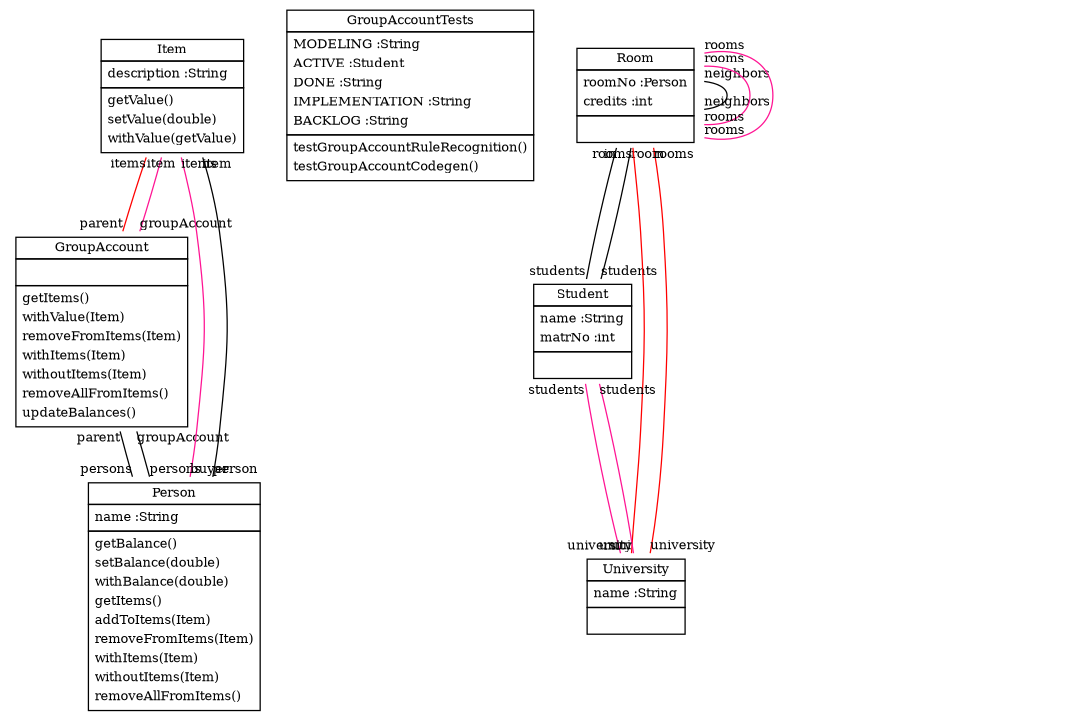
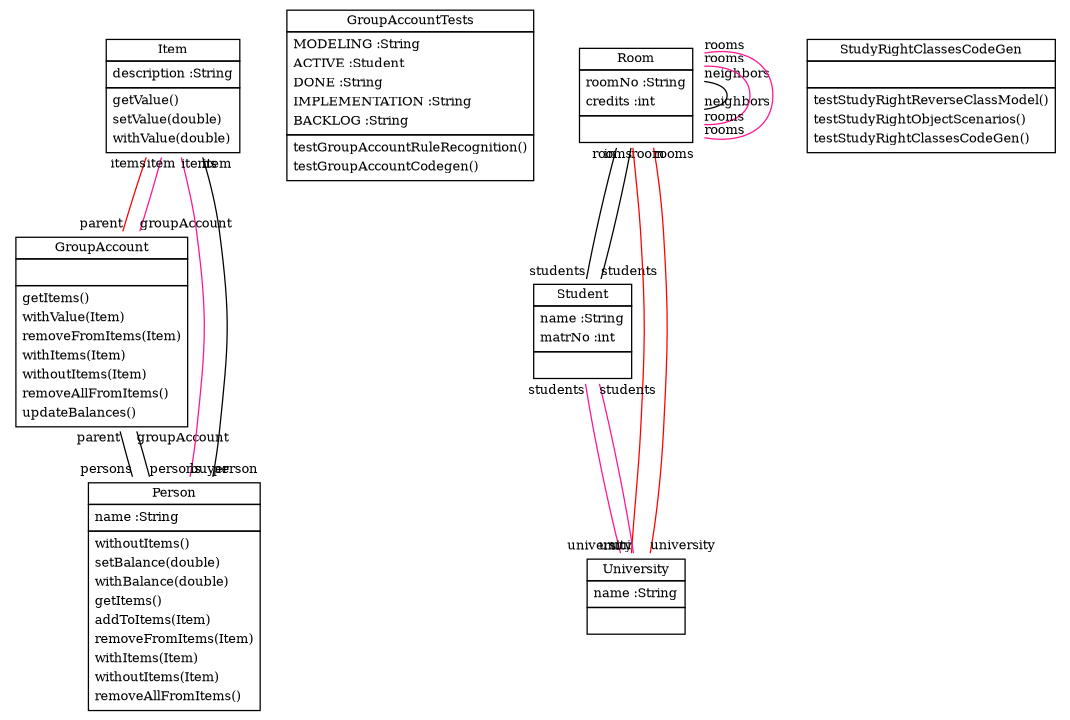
node "Room": text "roomNo :Person" -> "roomNo :String"
node "StudyRightClassesCodeGen": added
node "Item": text "withValue(getValue)" -> "withValue(double)"
node "Person": text "getBalance()" -> "withoutItems()"
